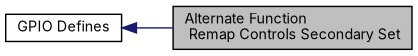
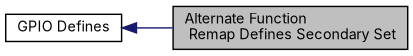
node "Alternate Function Remap Controls Secondary Set": label "Alternate Function Remap Controls Secondary Set" -> "Alternate Function Remap Defines Secondary Set"
